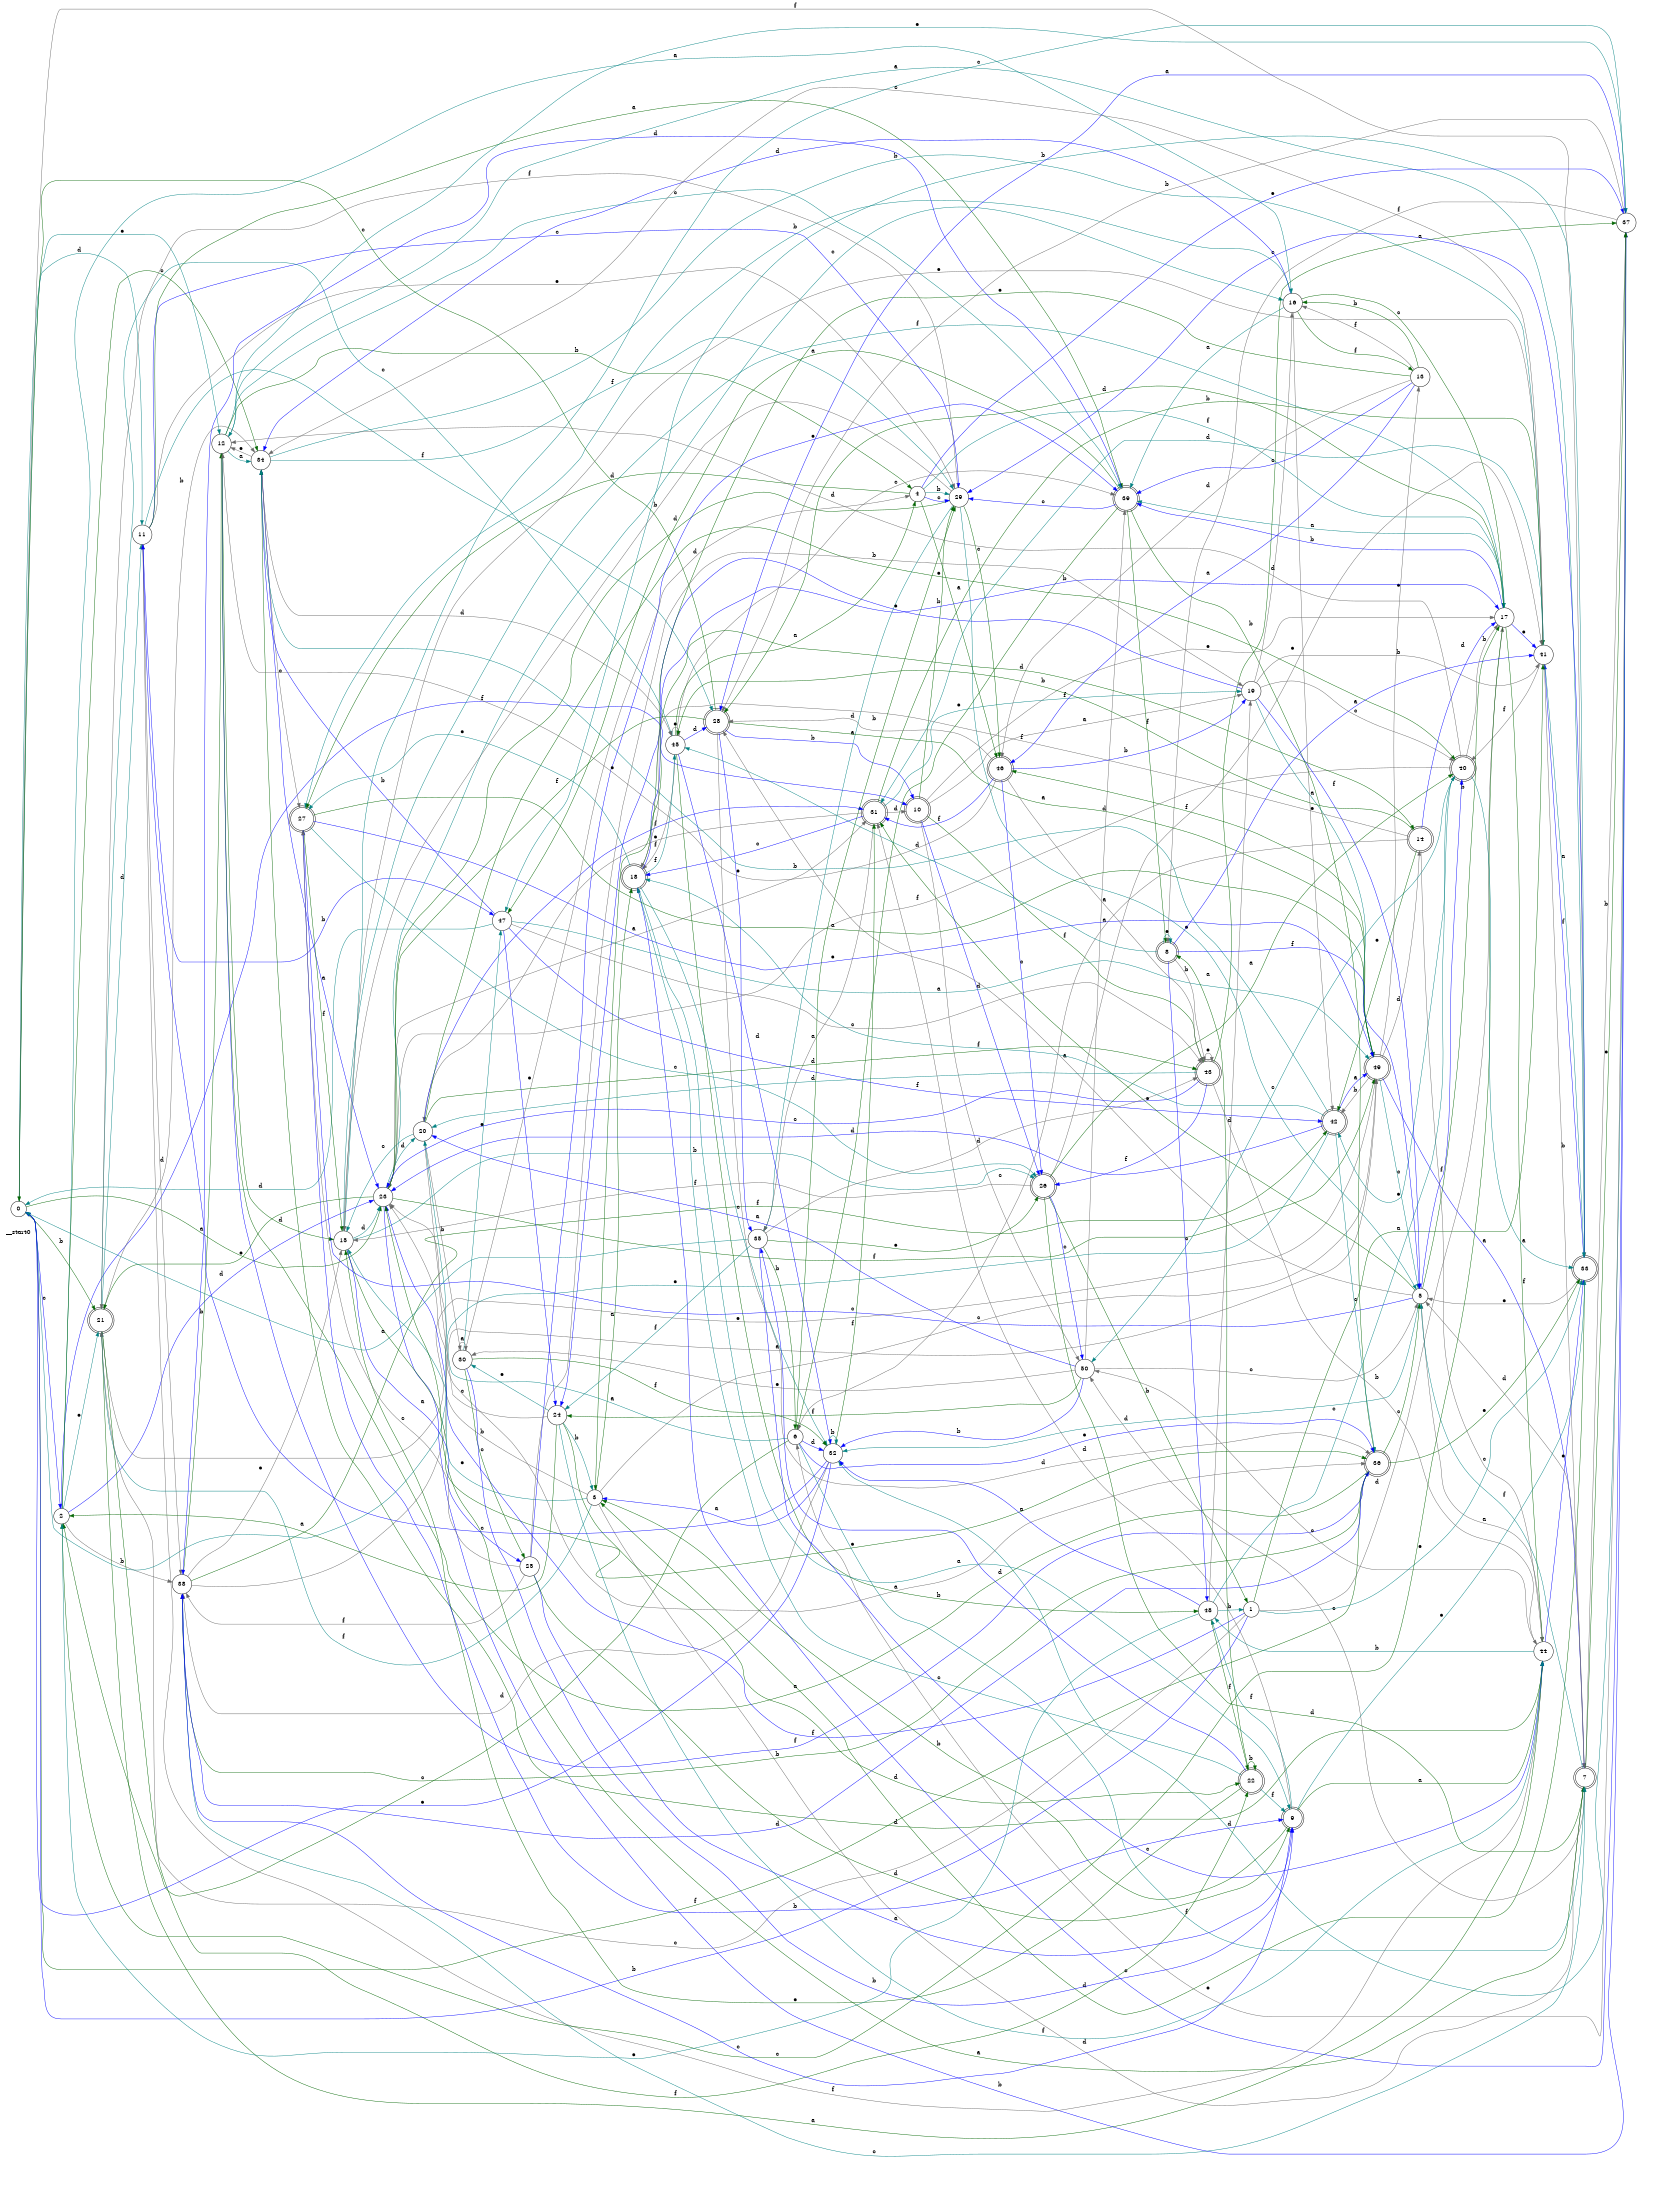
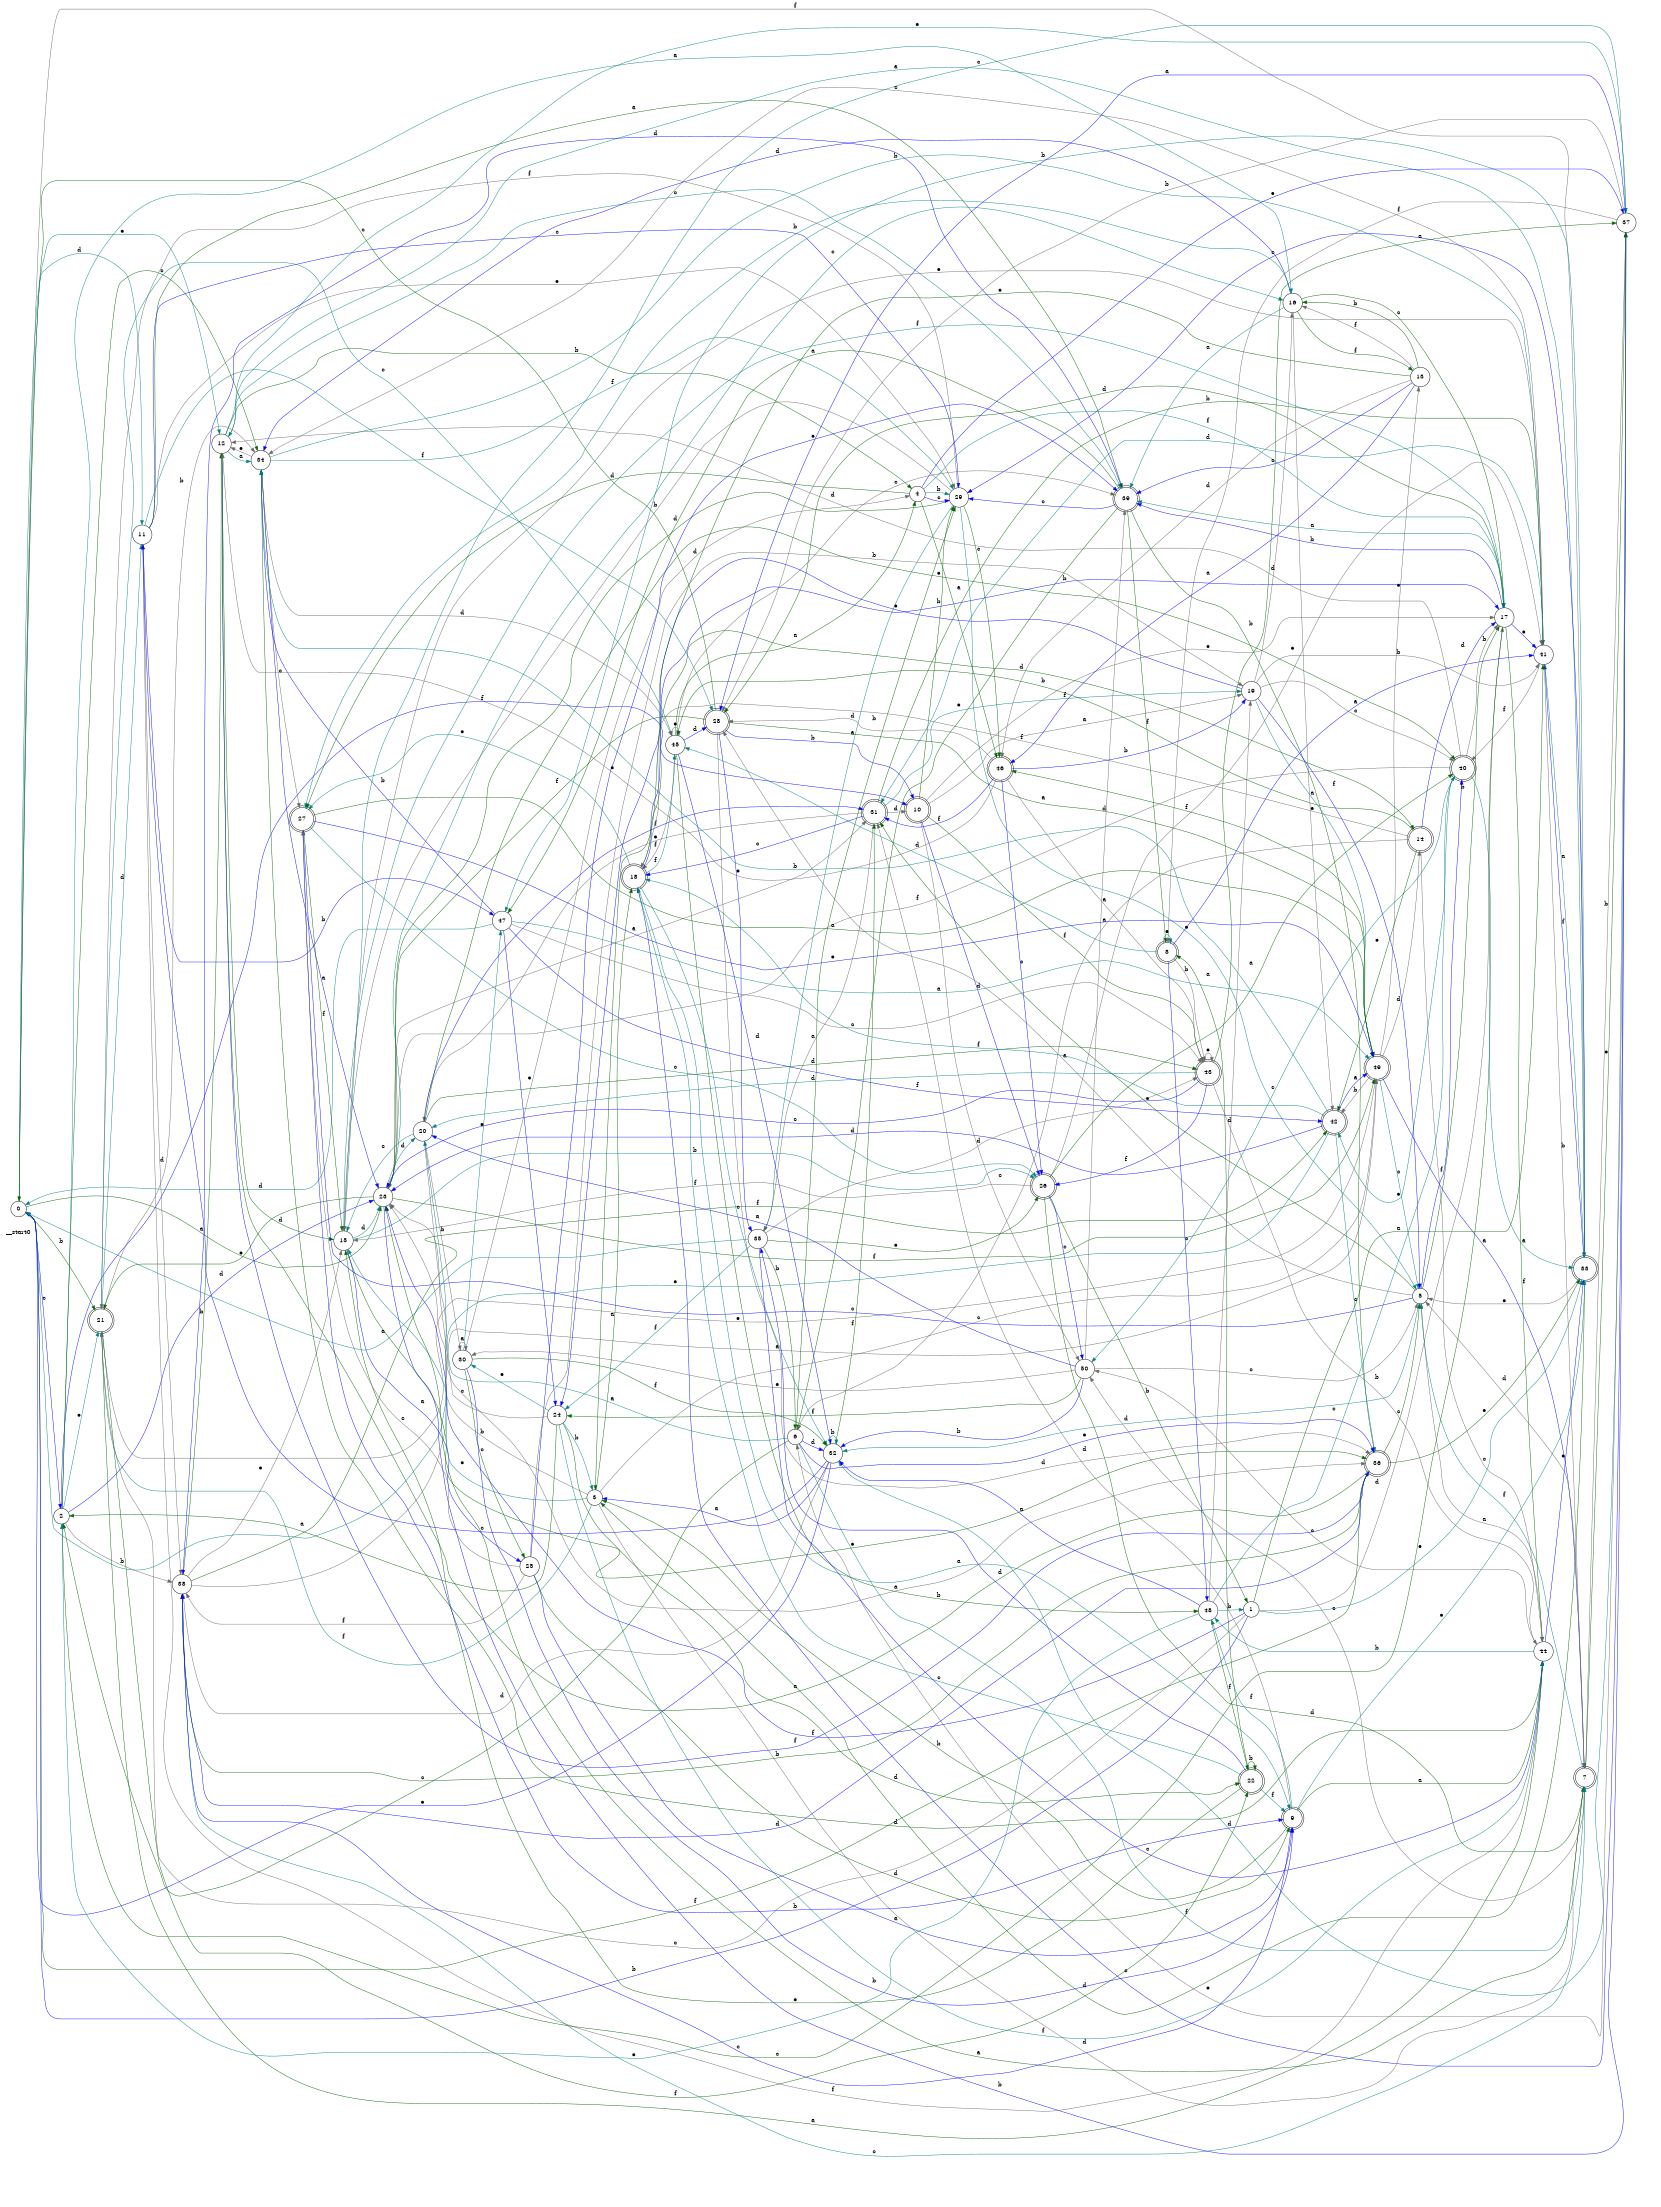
edge "8" -> "5": removed, label "f"
